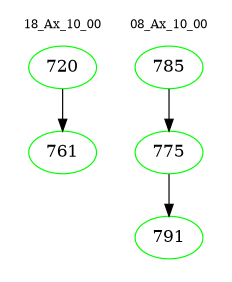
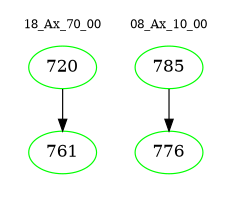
cluster "18_Ax_10_00": label "18_Ax_10_00" -> "18_Ax_70_00"
node "775": label "775" -> "776"
node "791": removed
